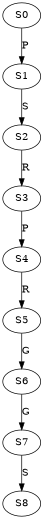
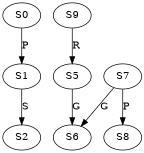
node "S3": removed
node "S4": label "S4" -> "S9"
edge "S6" -> "S7": reversed
edge "S7" -> "S8": label "S" -> "P"
